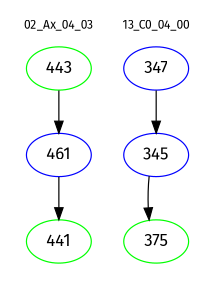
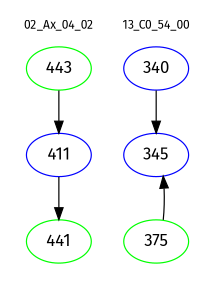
cluster "02_Ax_04_03": label "02_Ax_04_03" -> "02_Ax_04_02"
cluster "13_C0_04_00": label "13_C0_04_00" -> "13_C0_54_00"
node "347": label "347" -> "340"
node "461": label "461" -> "411"
edge "345" -> "375": reversed
